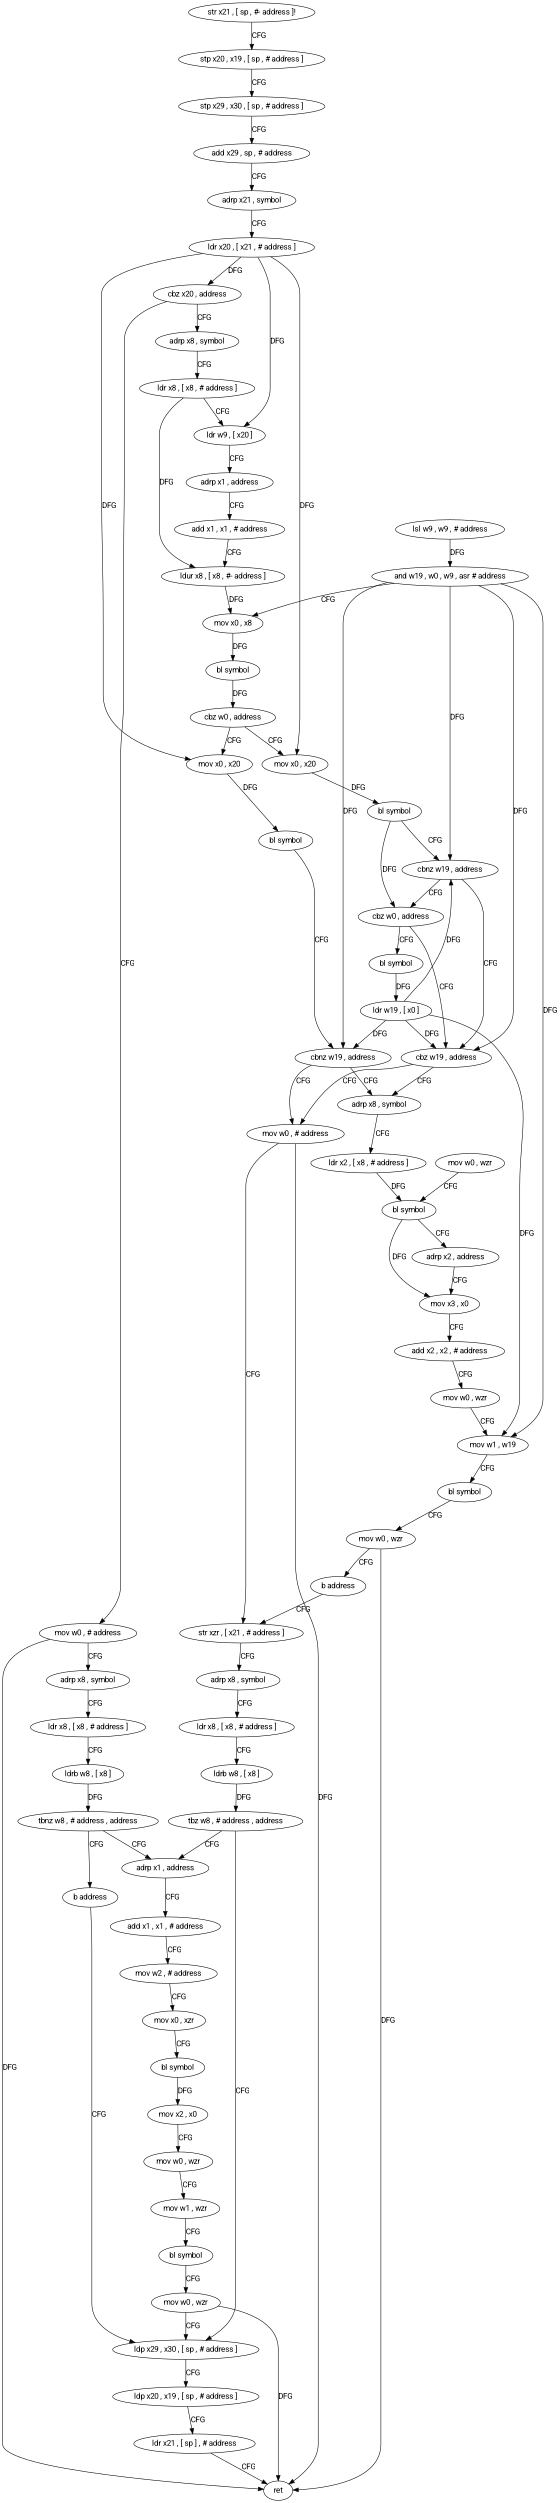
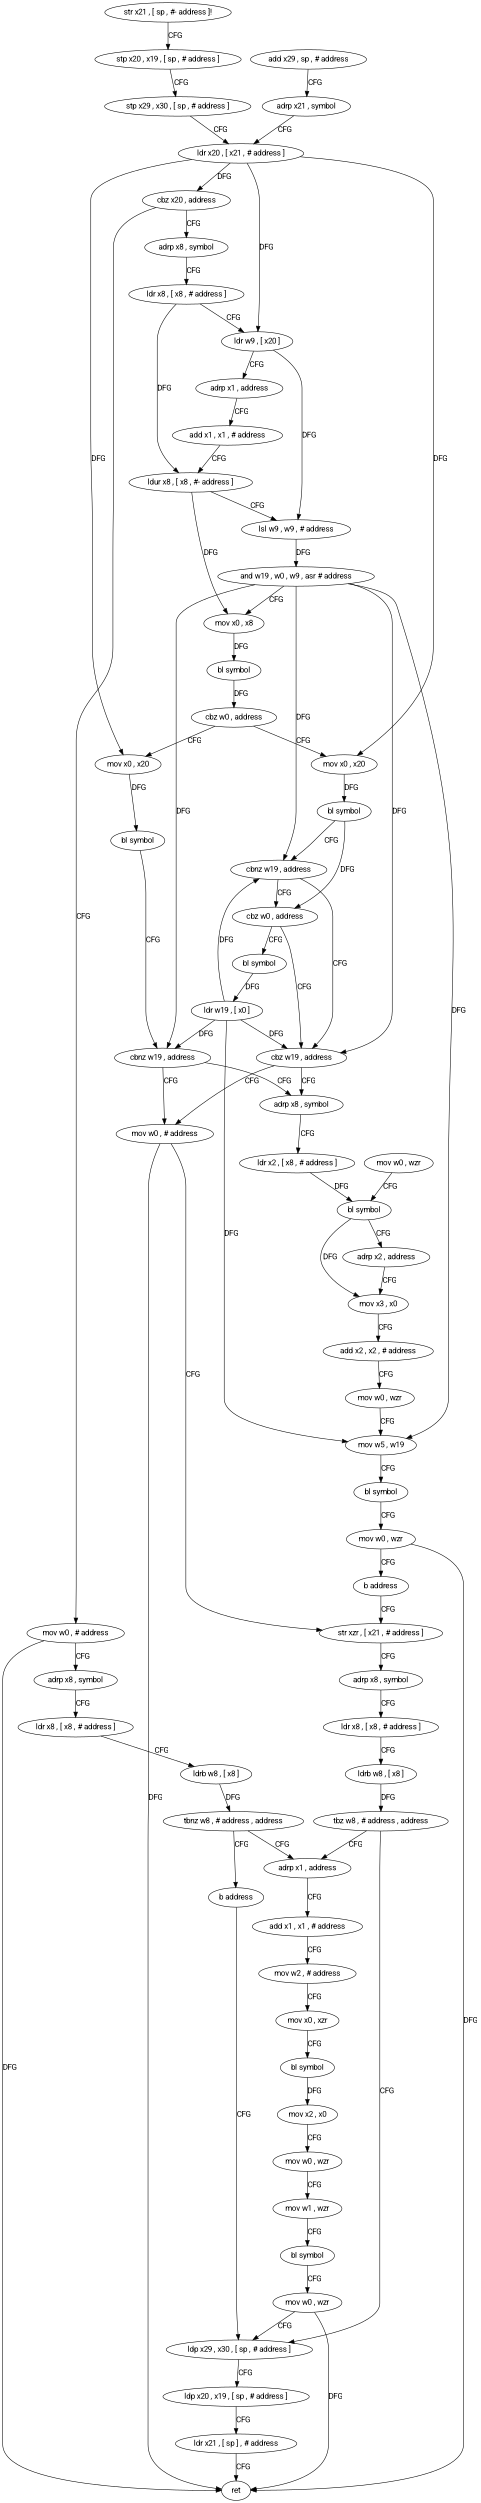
edge "stp x29 , x30 , [ sp , # address ]" -> "add x29 , sp , # address": now "stp x29 , x30 , [ sp , # address ]" -> "ldr x20 , [ x21 , # address ]"
edge "ldr w9 , [ x20 ]" -> "lsl w9 , w9 , # address": added, label "DFG"
edge "ldur x8 , [ x8 , #- address ]" -> "lsl w9 , w9 , # address": added, label "CFG"
node "mov w1 , w19": label "mov w1 , w19" -> "mov w5 , w19"
